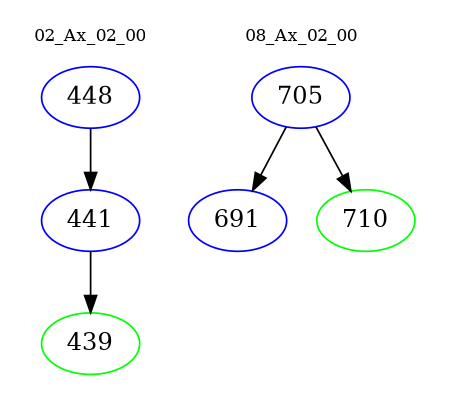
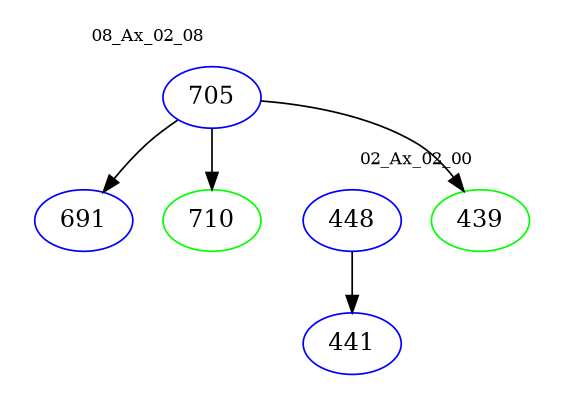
cluster "08_Ax_02_00": label "08_Ax_02_00" -> "08_Ax_02_08"
edge "441" -> "439": now "705" -> "439"
